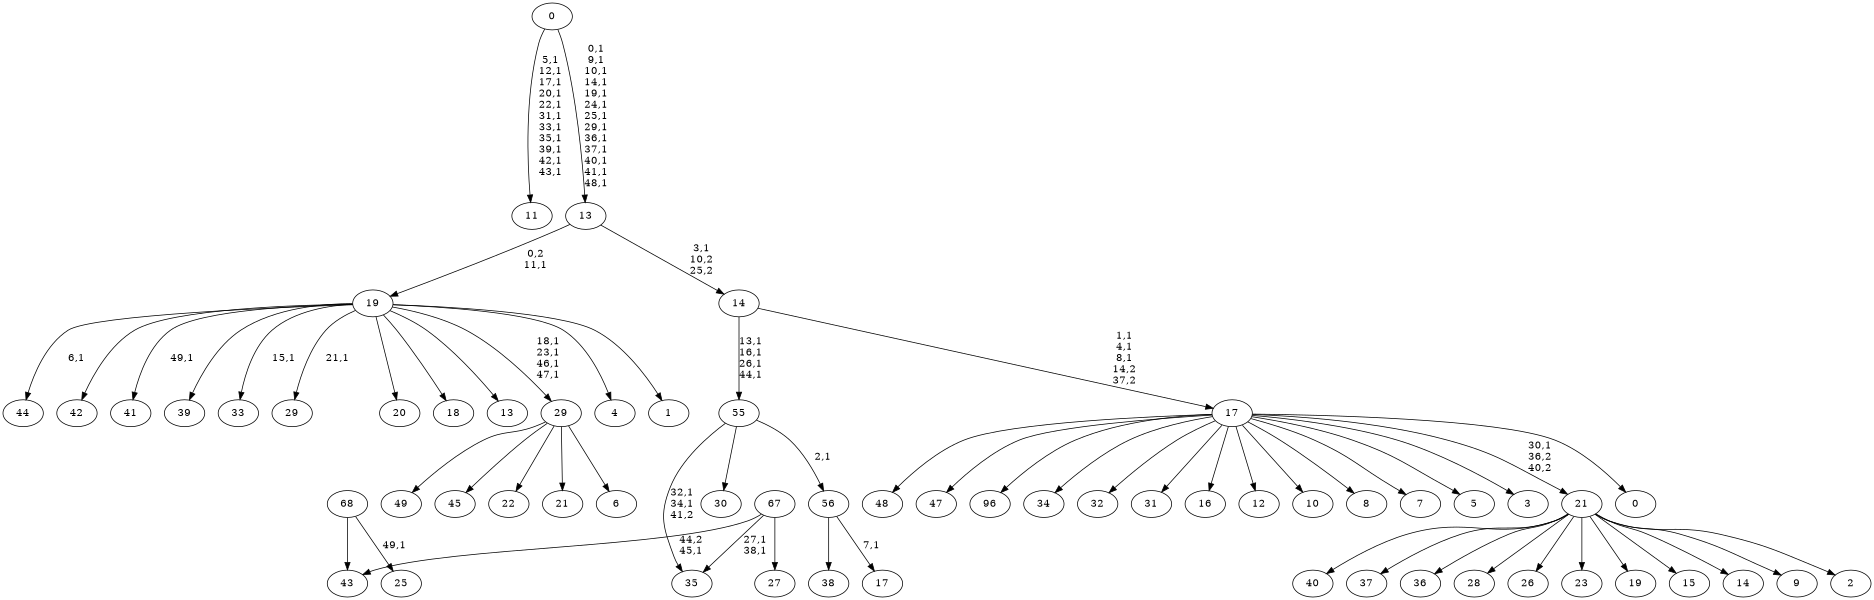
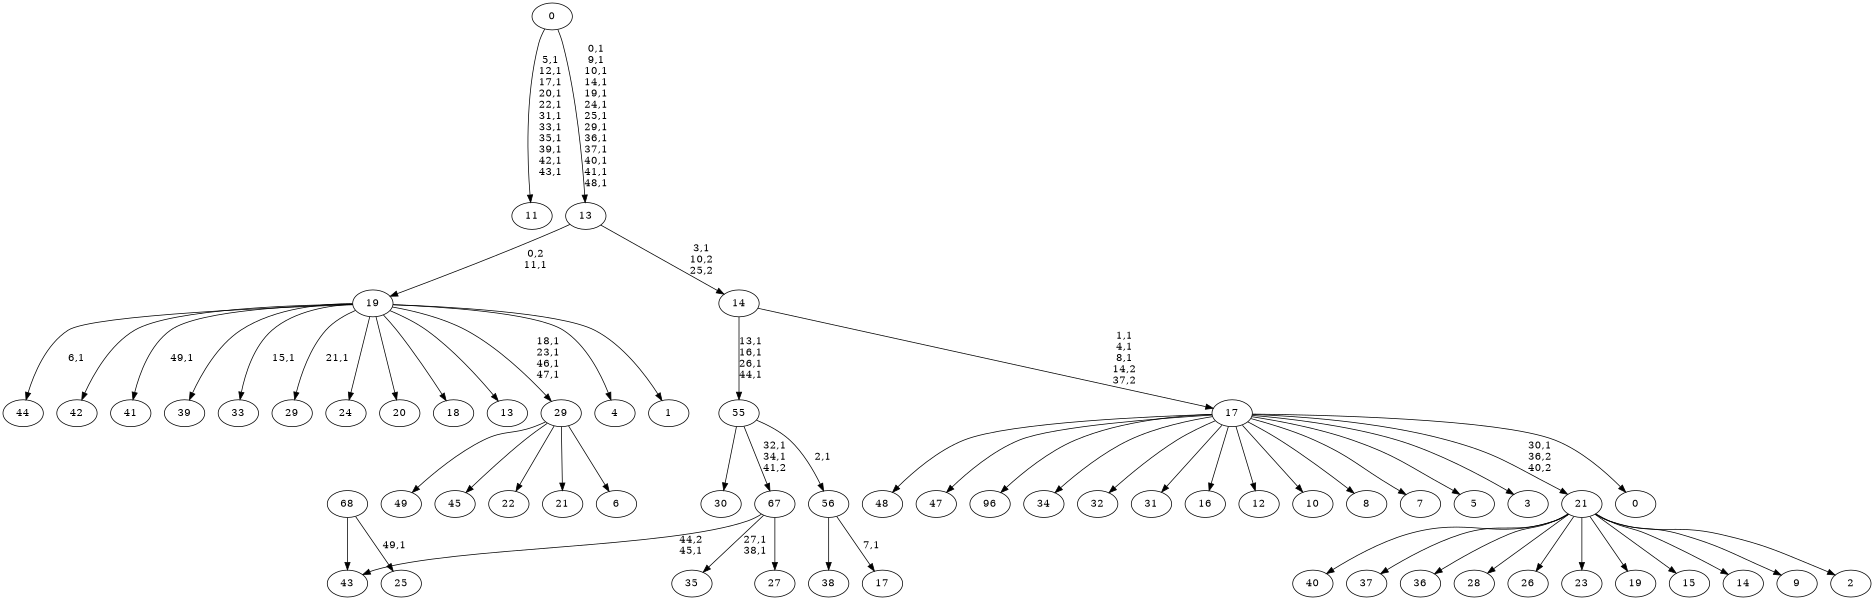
node "24": added
edge "55" -> "35": now "55" -> "67"
